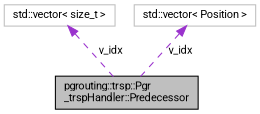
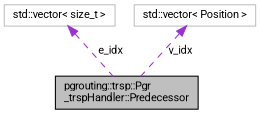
edge "pgrouting::trsp::Pgr _trspHandler::Predecessor" -> "std::vector< size_t >": label " v_idx" -> " e_idx"
